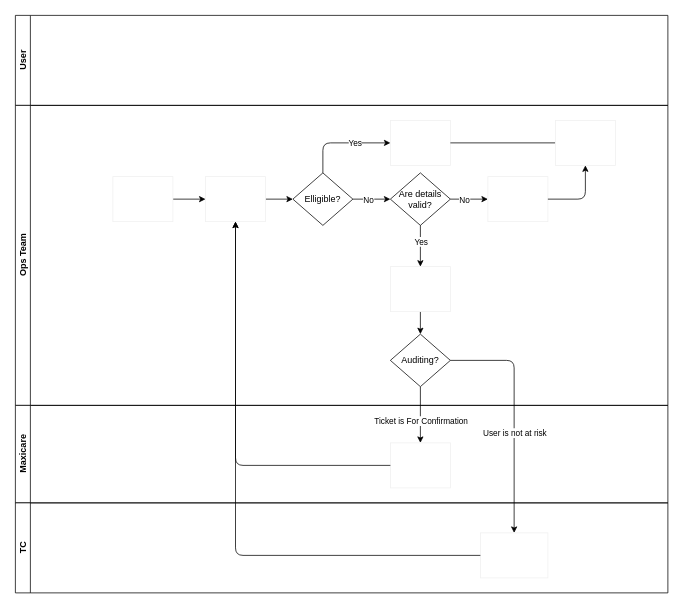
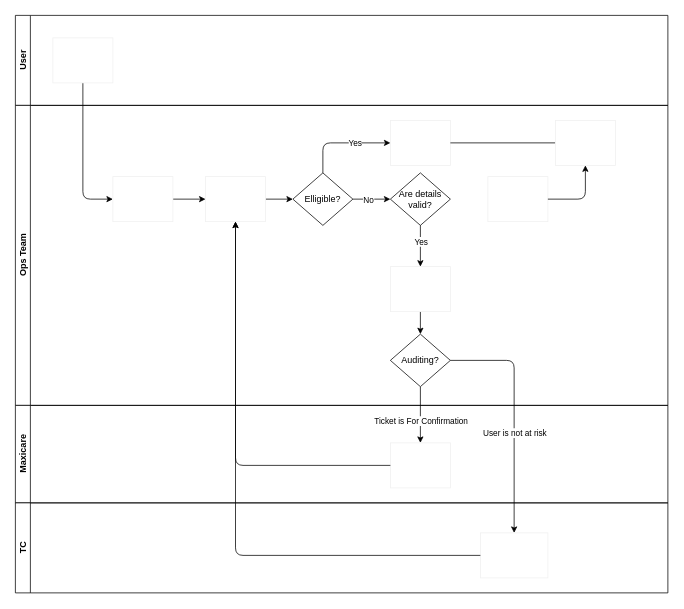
node "User enrolls via Best Life Website": added
edge "User enrolls via Best Life Website" -> "Verifies enrollment via tickets in AirTable": added
edge "Are details valid?" -> "Create Inelligible Member Record": removed, label "No"
